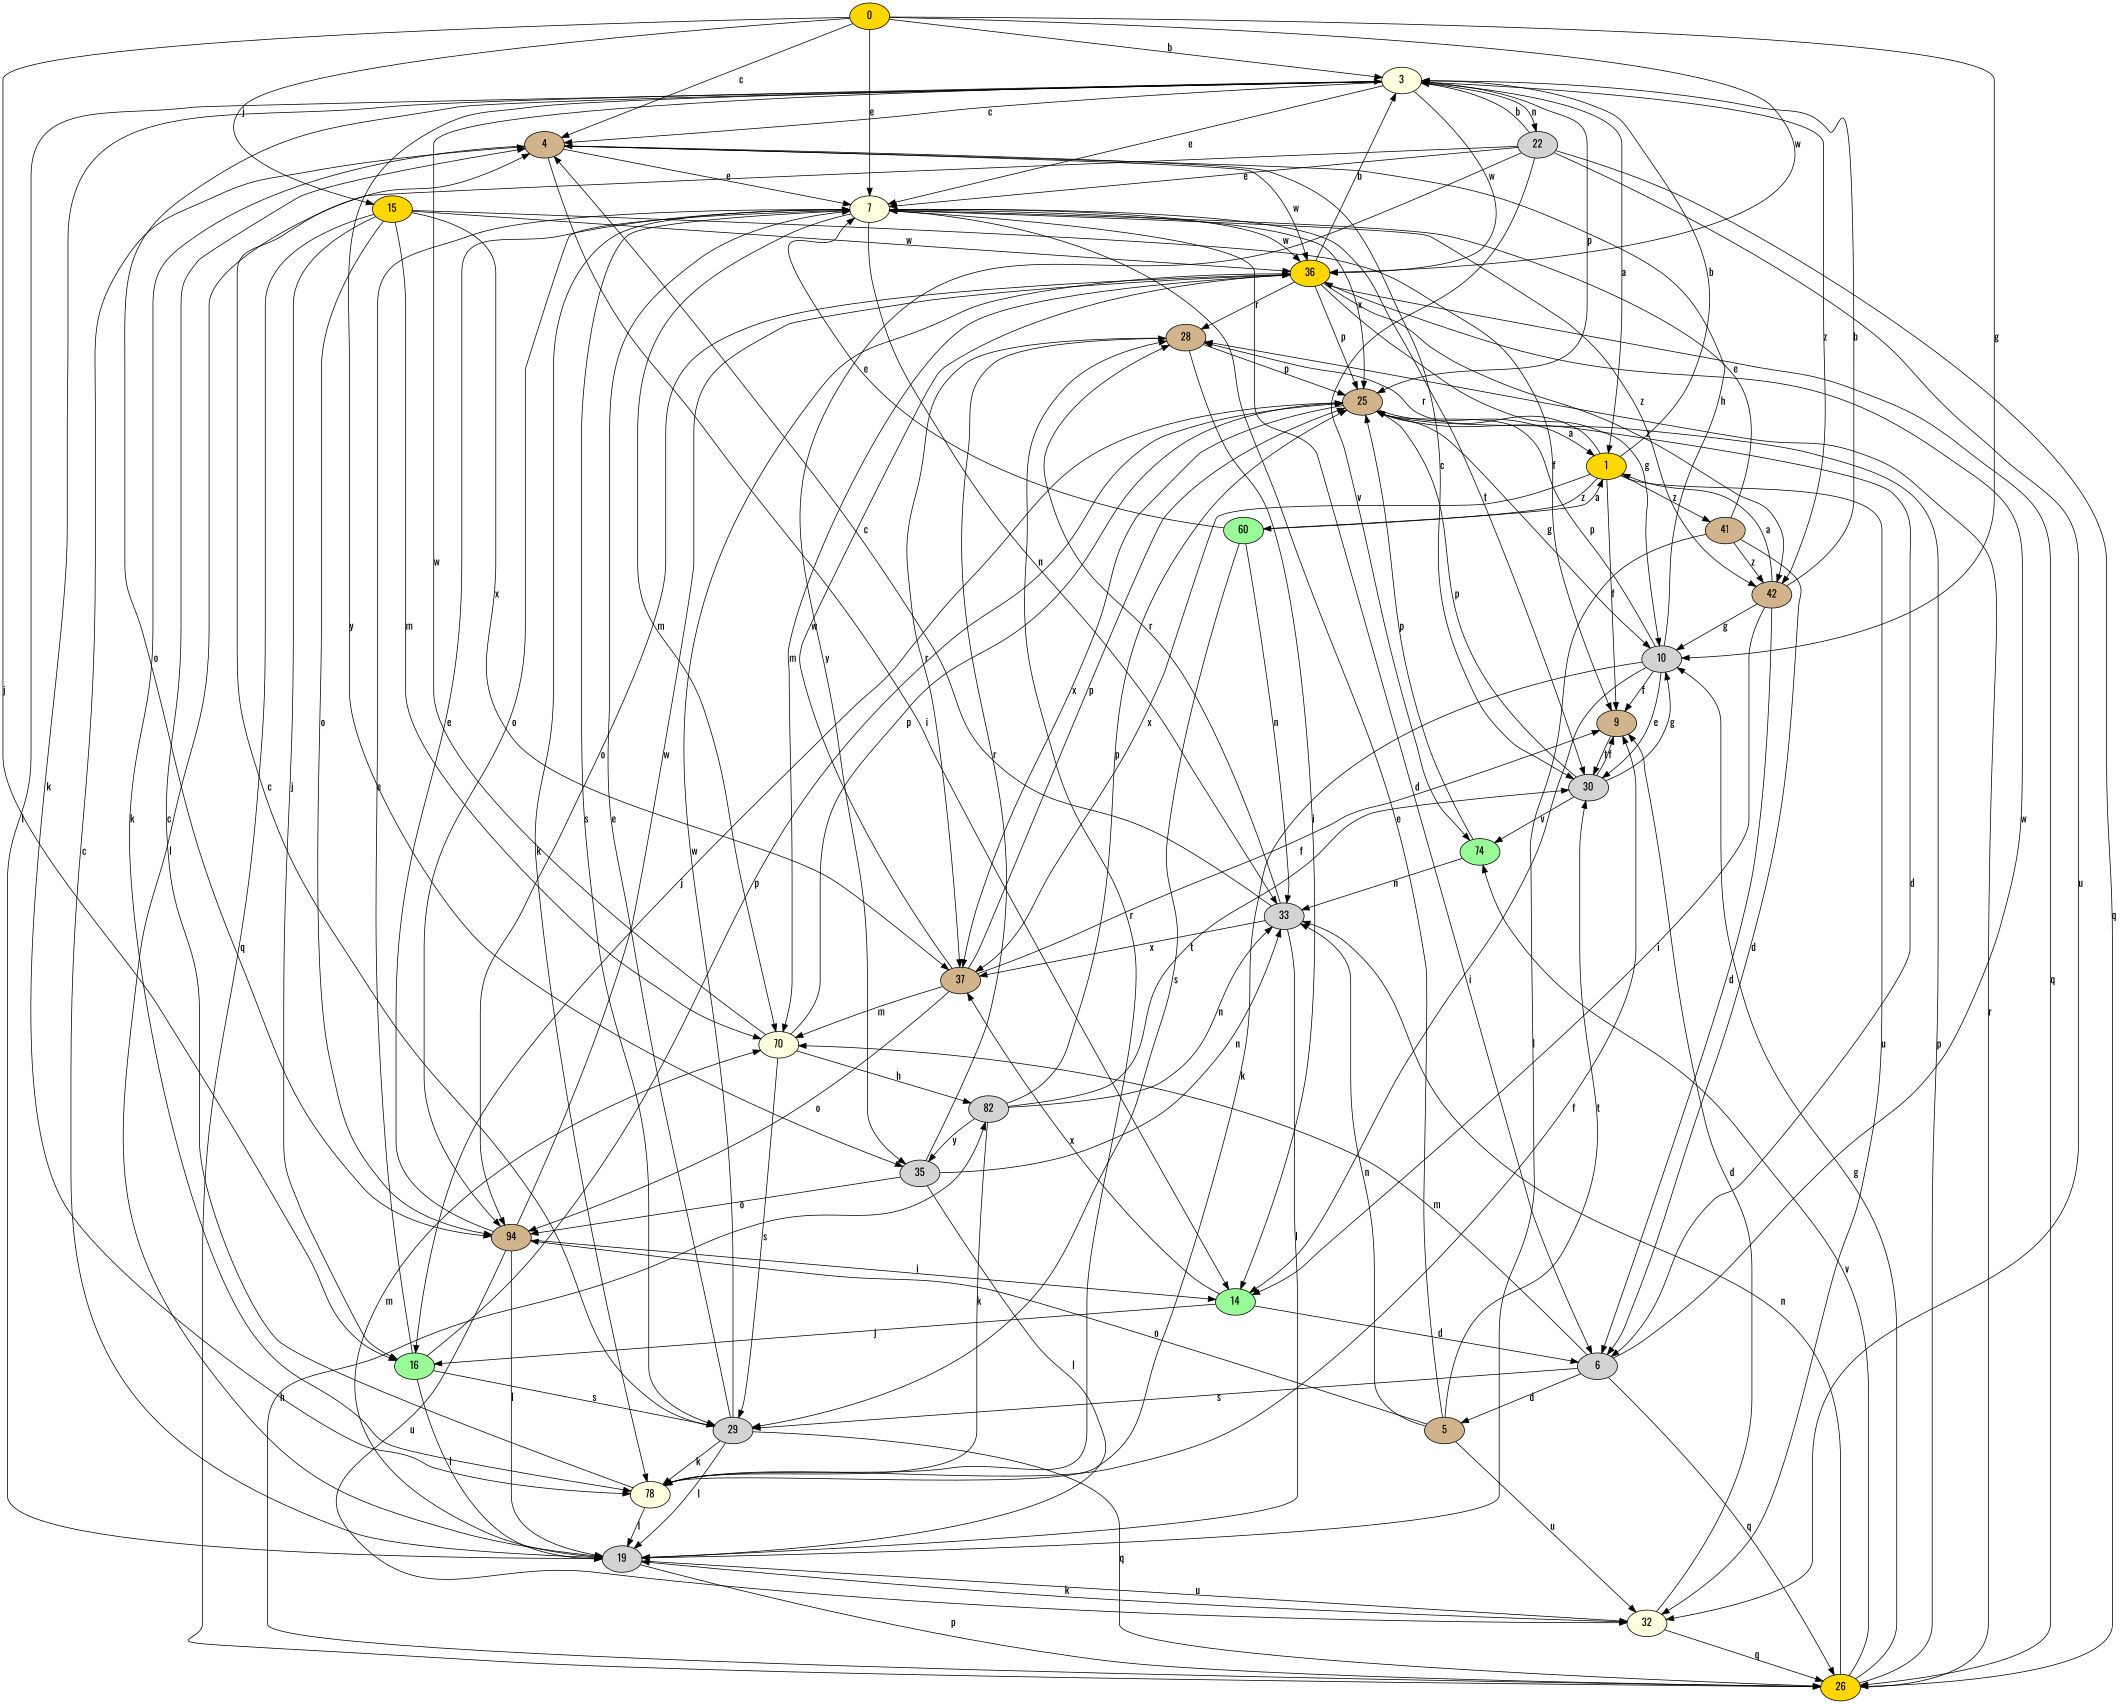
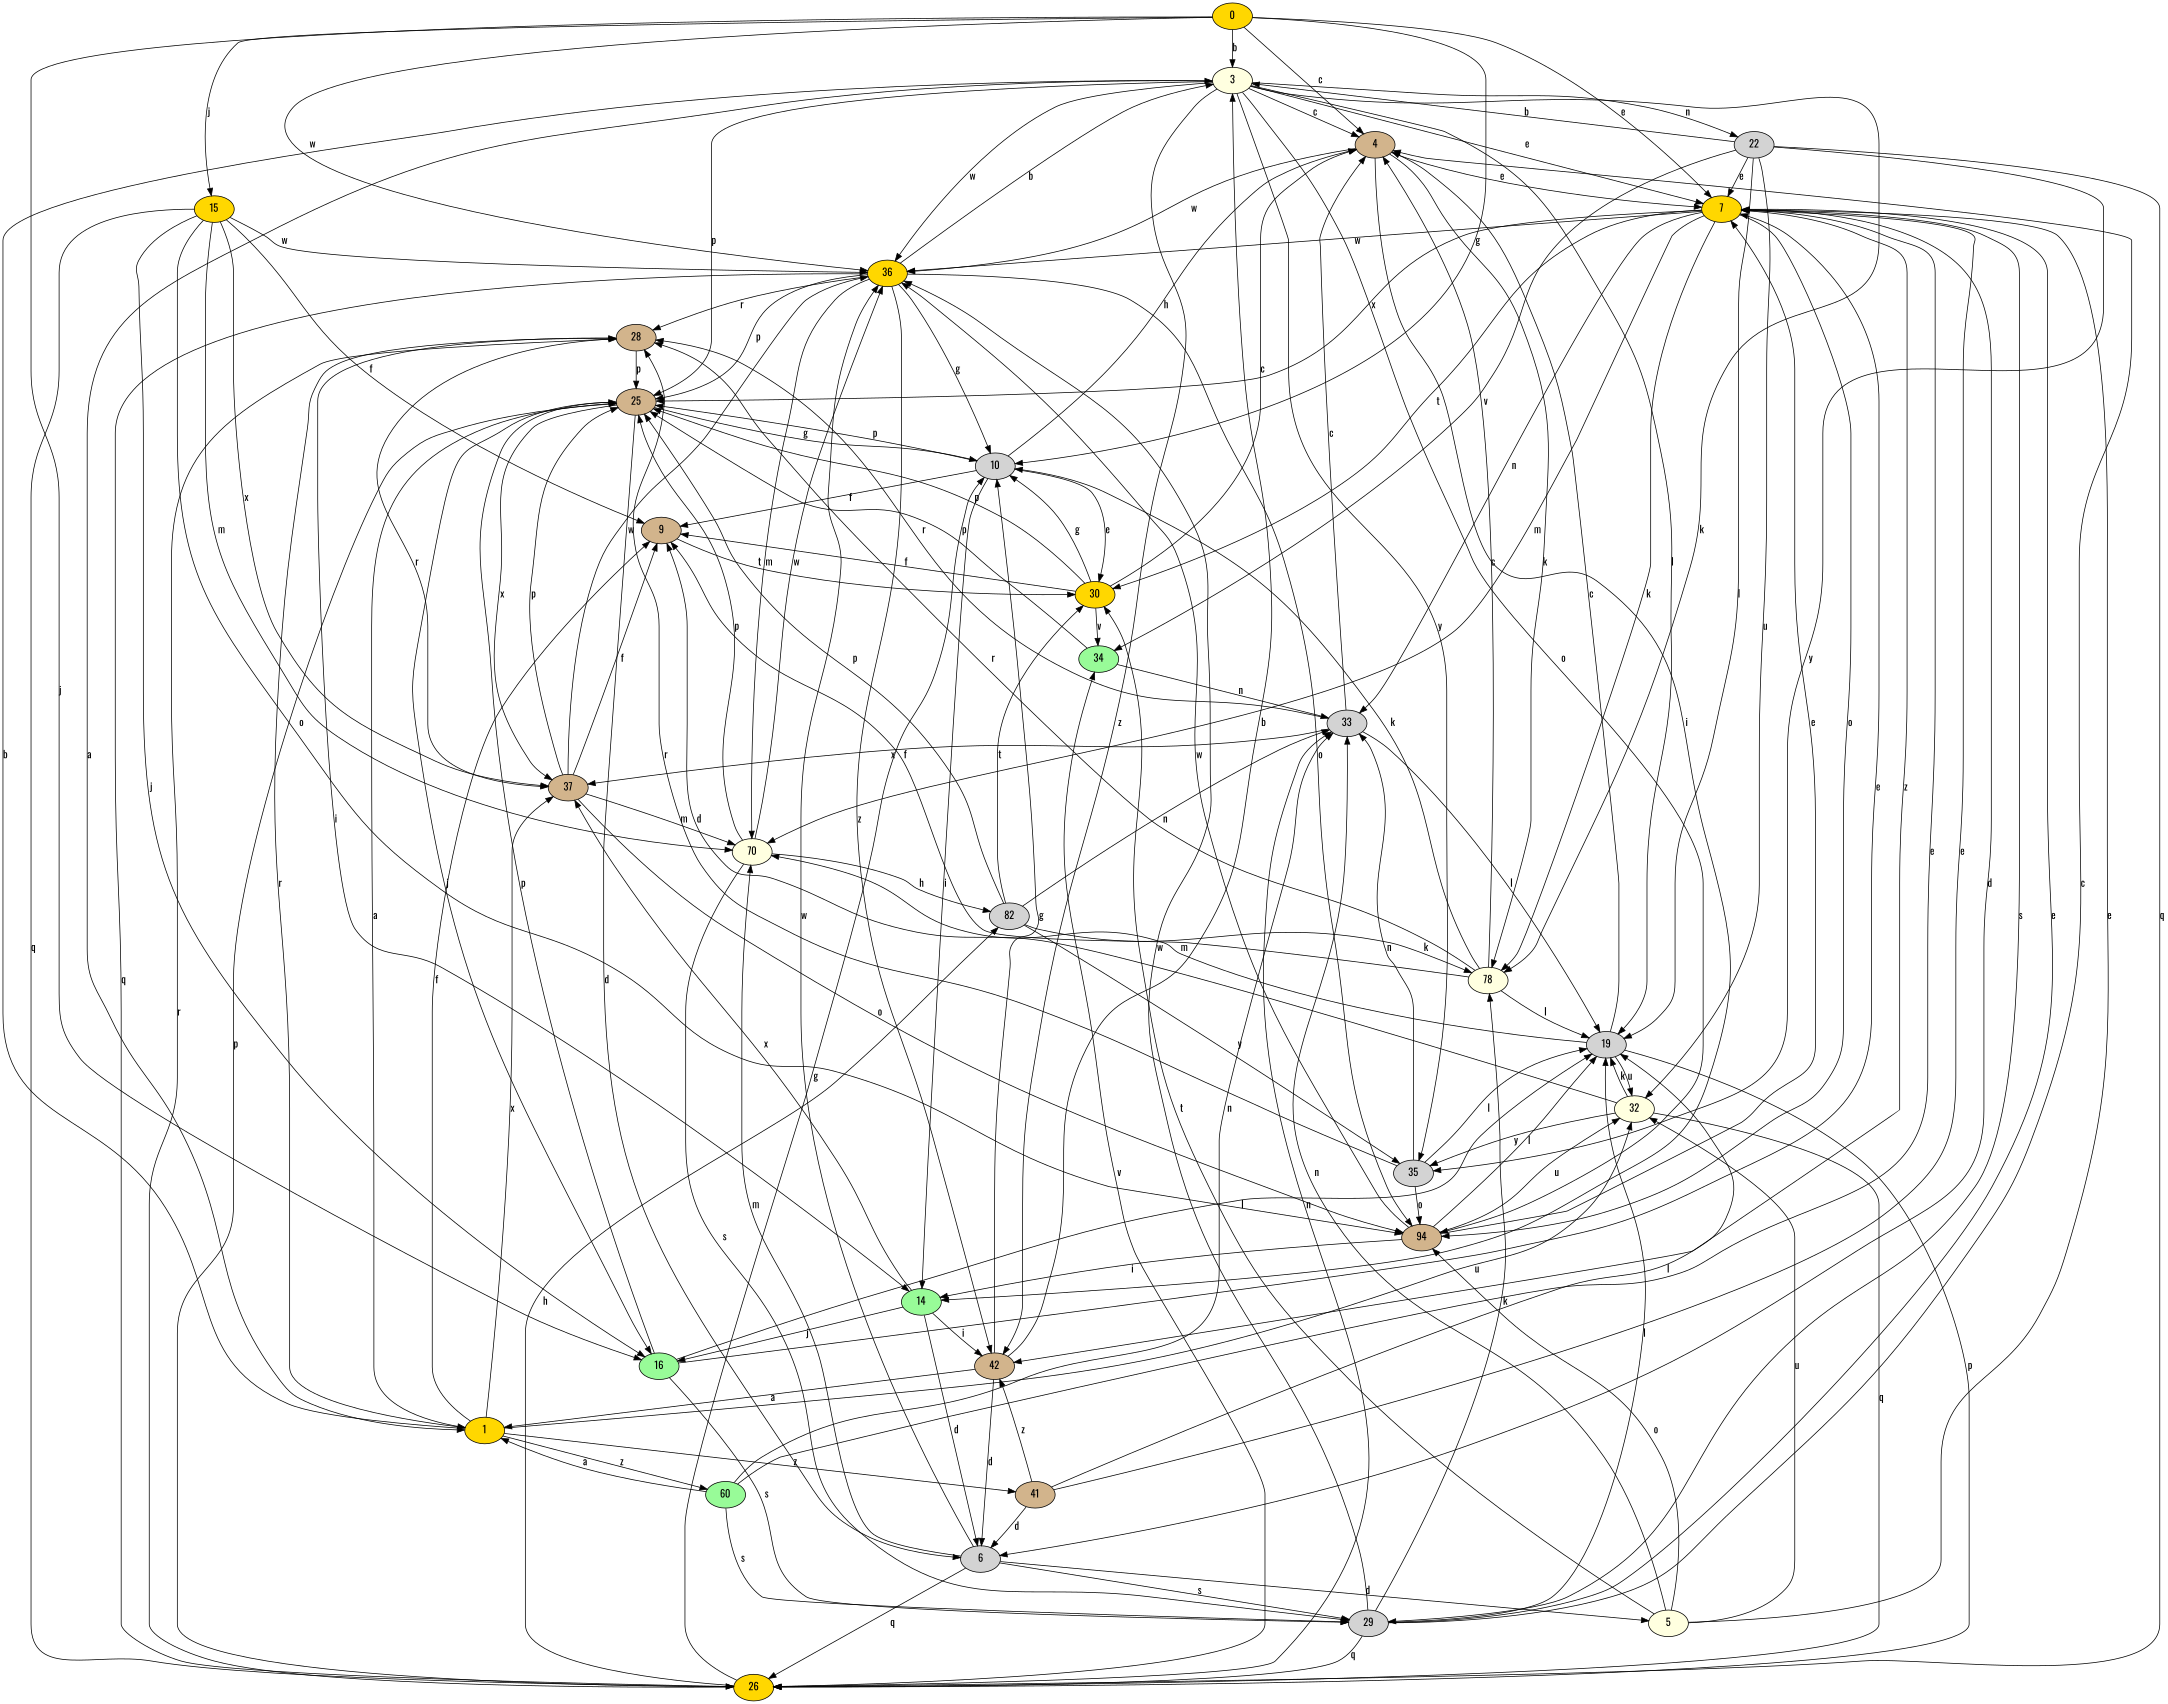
edge "4" -> "30": reversed
node "7": fillcolor lightyellow -> gold
edge "70" -> "3": now "70" -> "36"
node "30": fillcolor lightgrey -> gold
node "74": label "74" -> "34"
edge "42" -> "14": reversed
edge "32" -> "35": added, label "y"
edge "10" -> "78": reversed
node "5": fillcolor tan -> lightyellow
